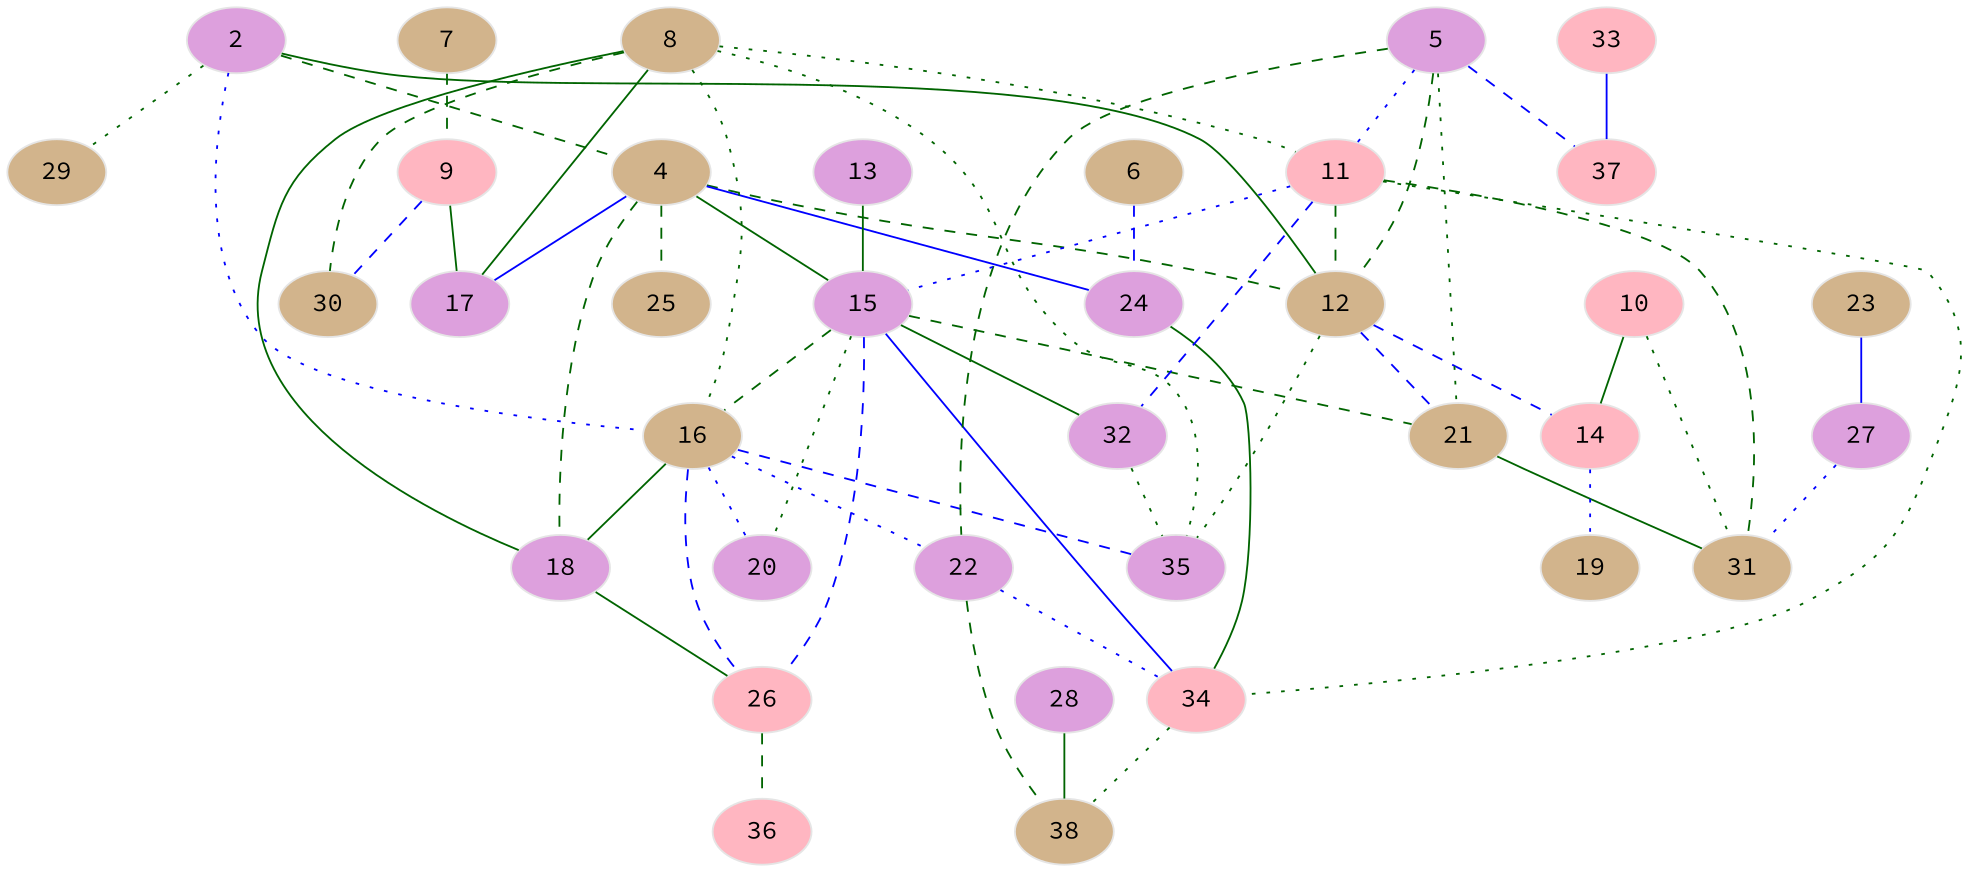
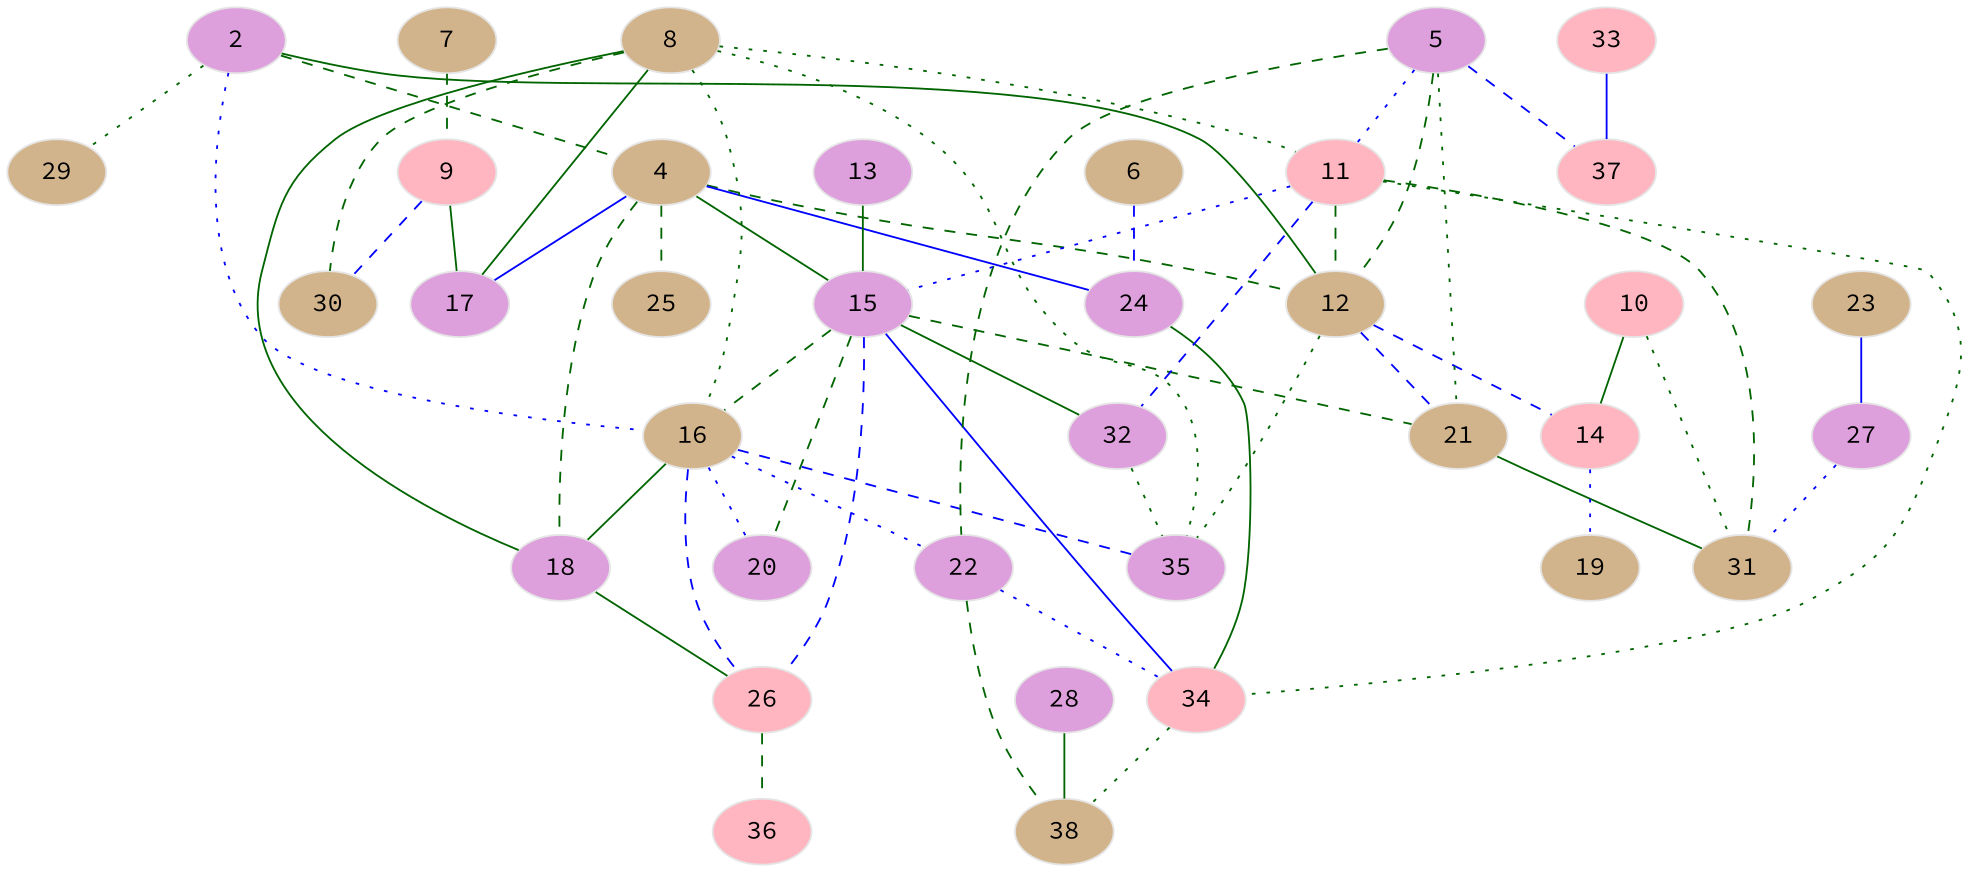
edge "15" -- "20": style dotted -> dashed
